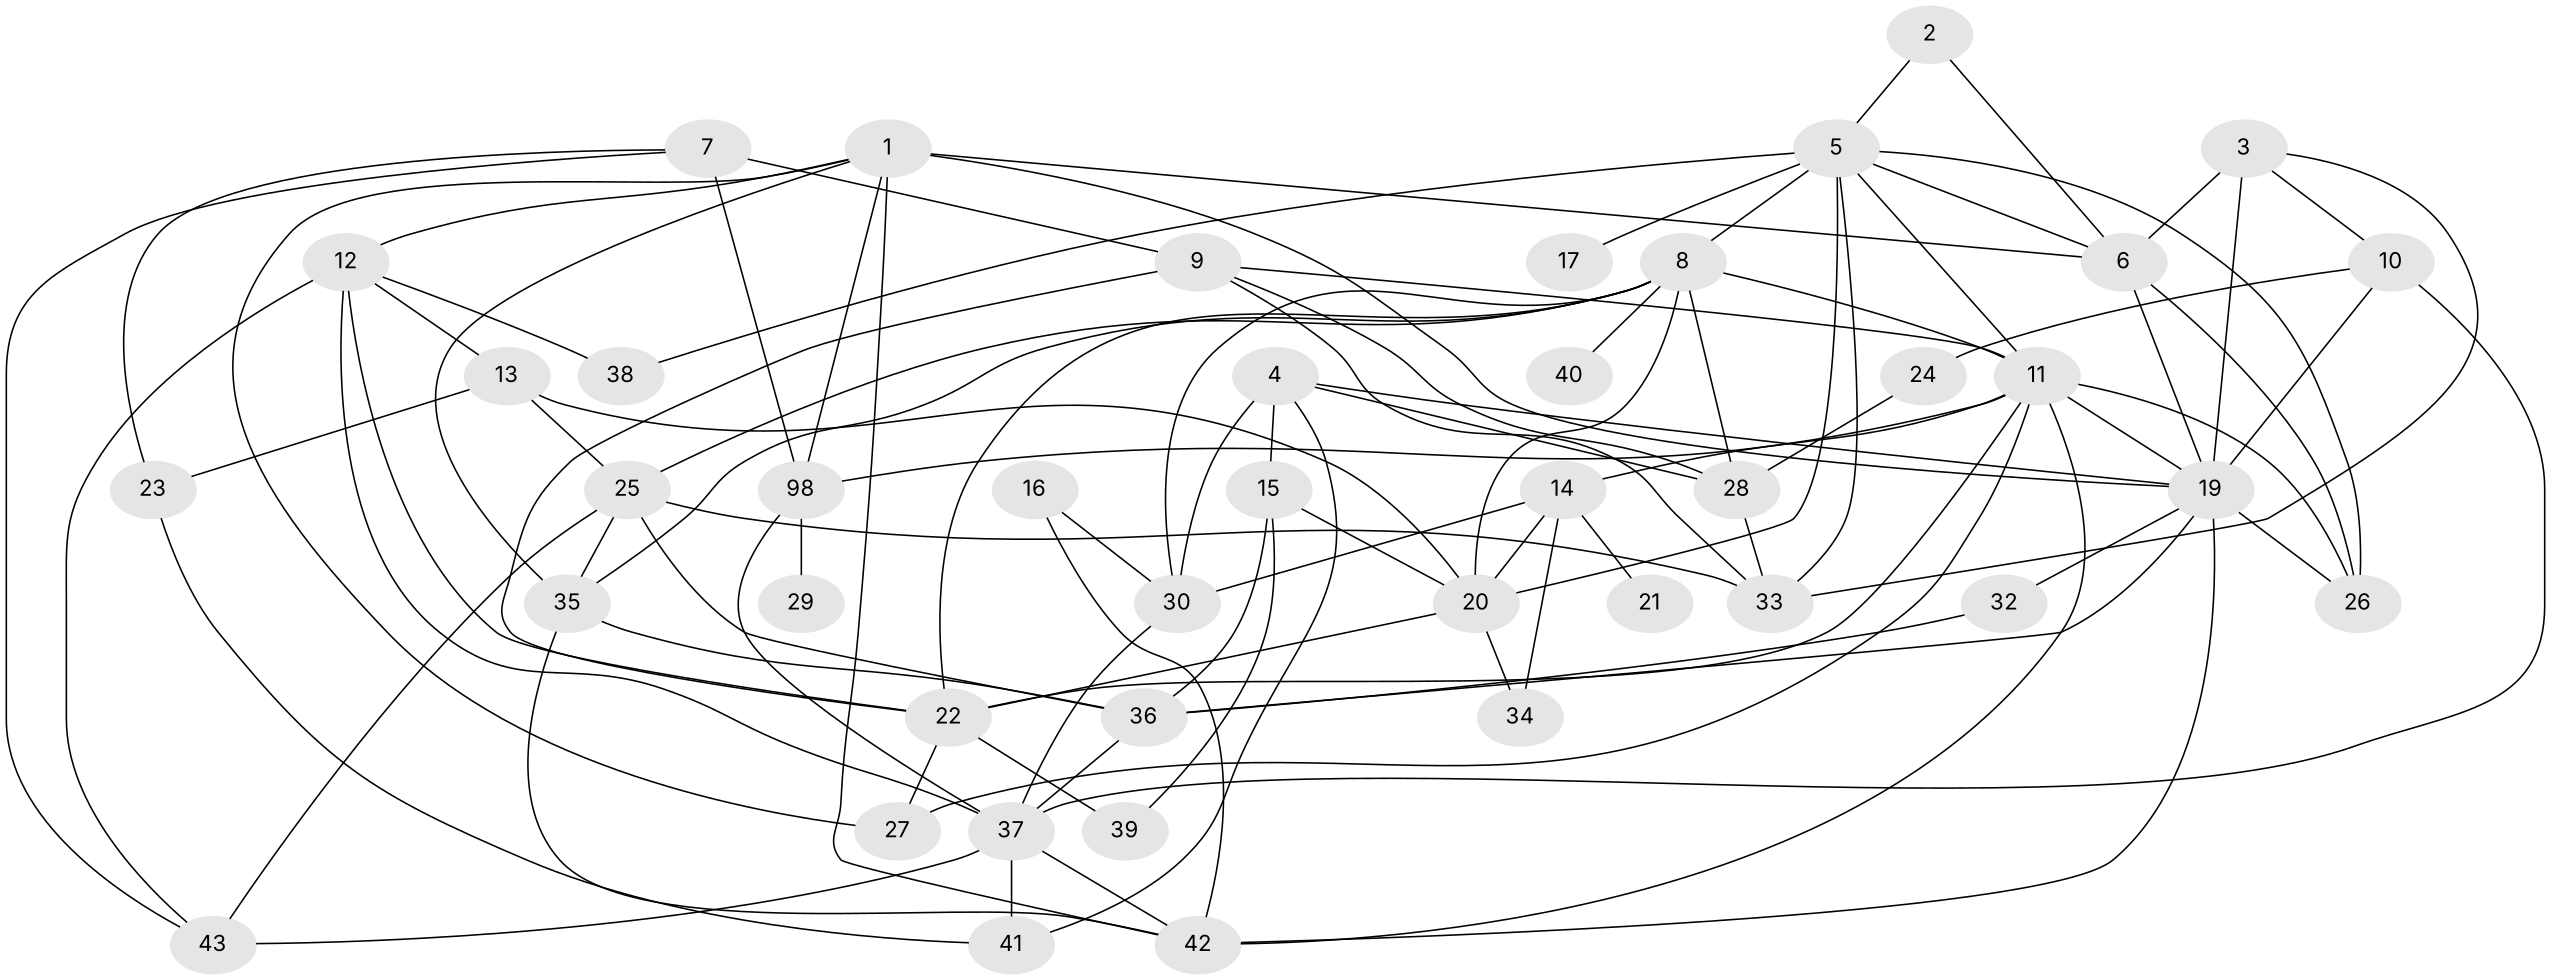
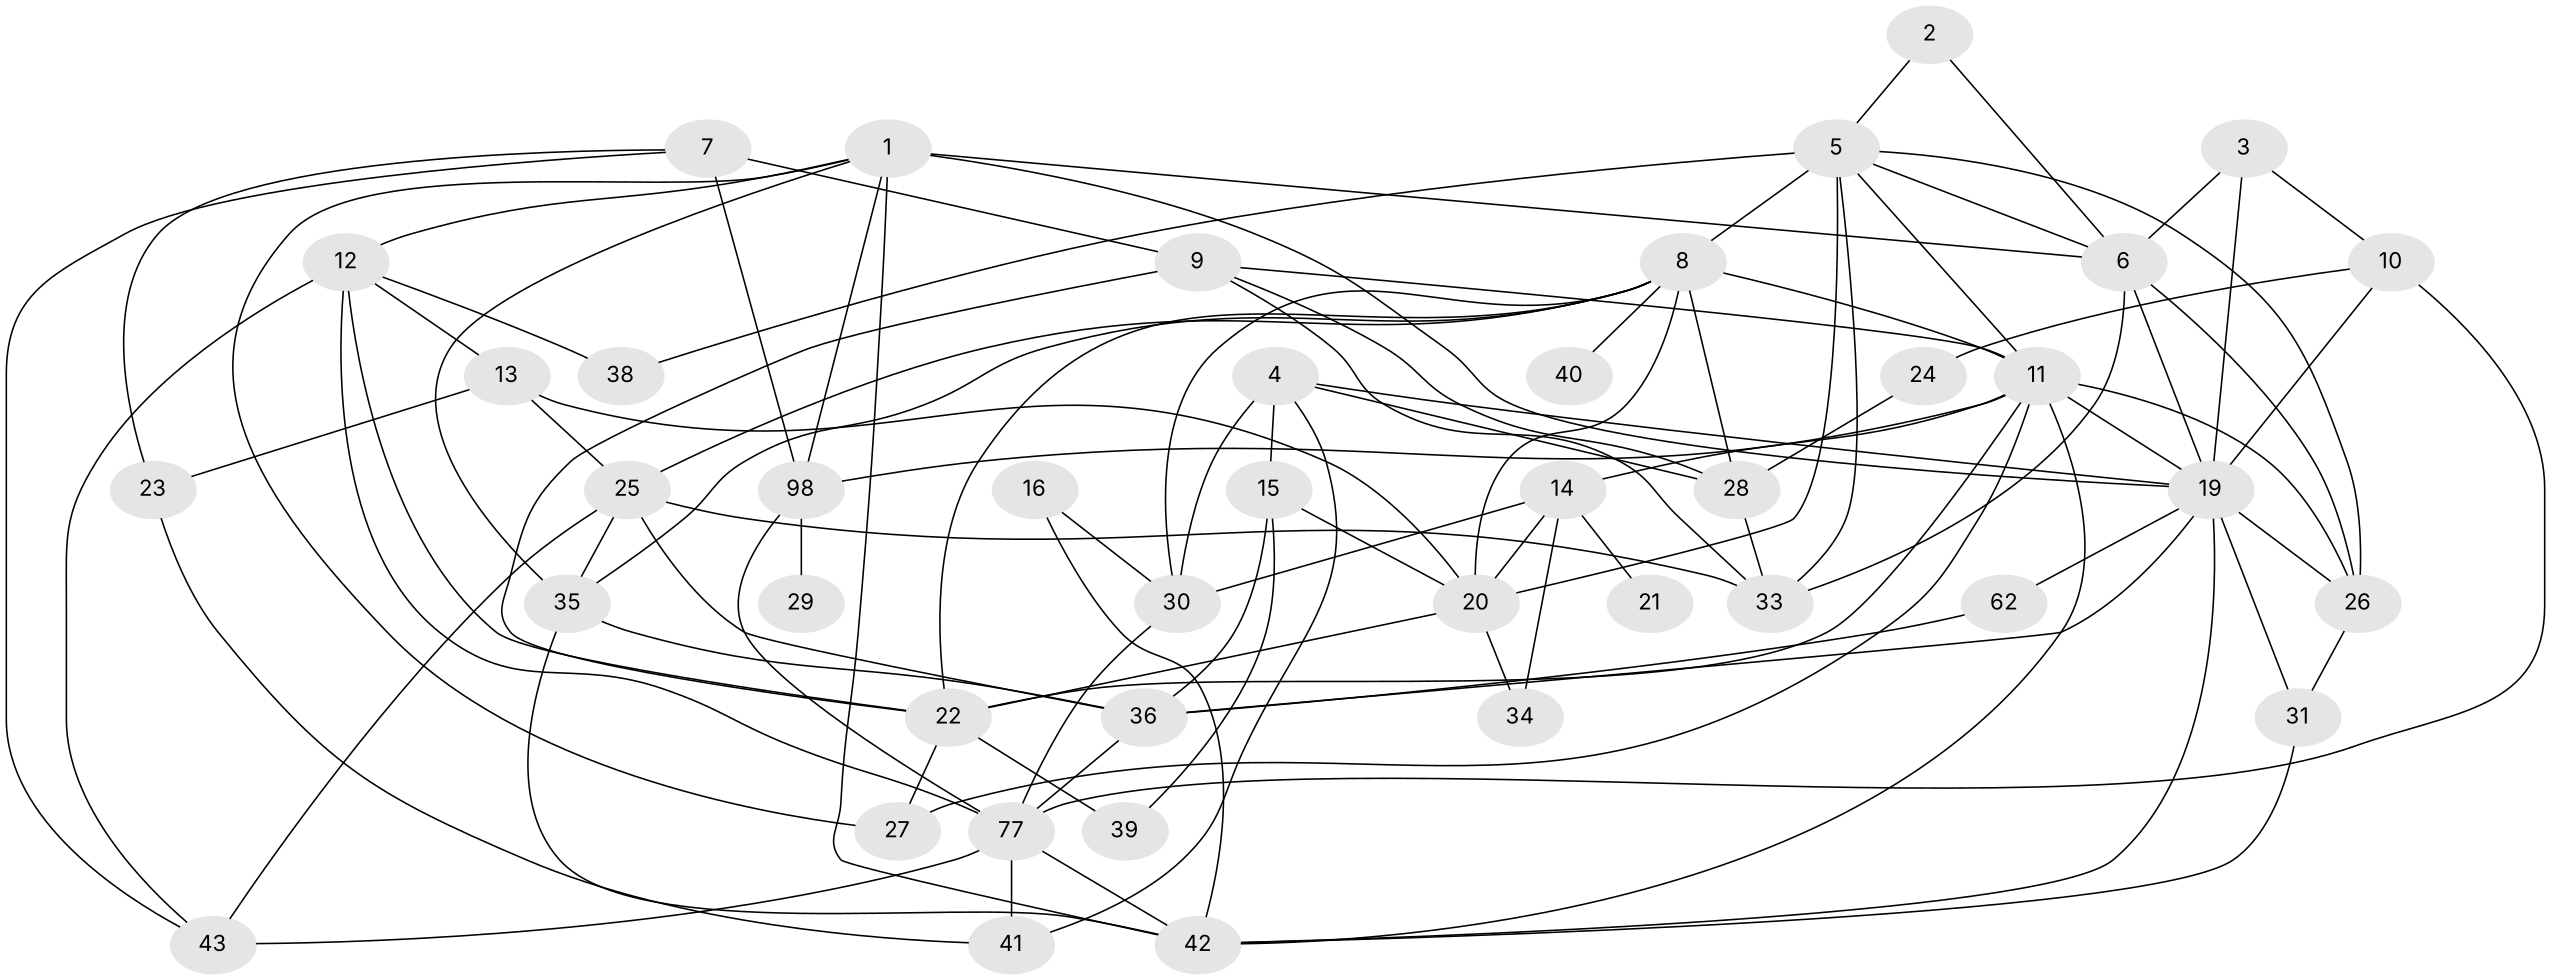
node "17": removed
edge "3" -- "33": now "6" -- "33"
node "32": label "32" -> "62"
node "31": added
node "37": label "37" -> "77"
